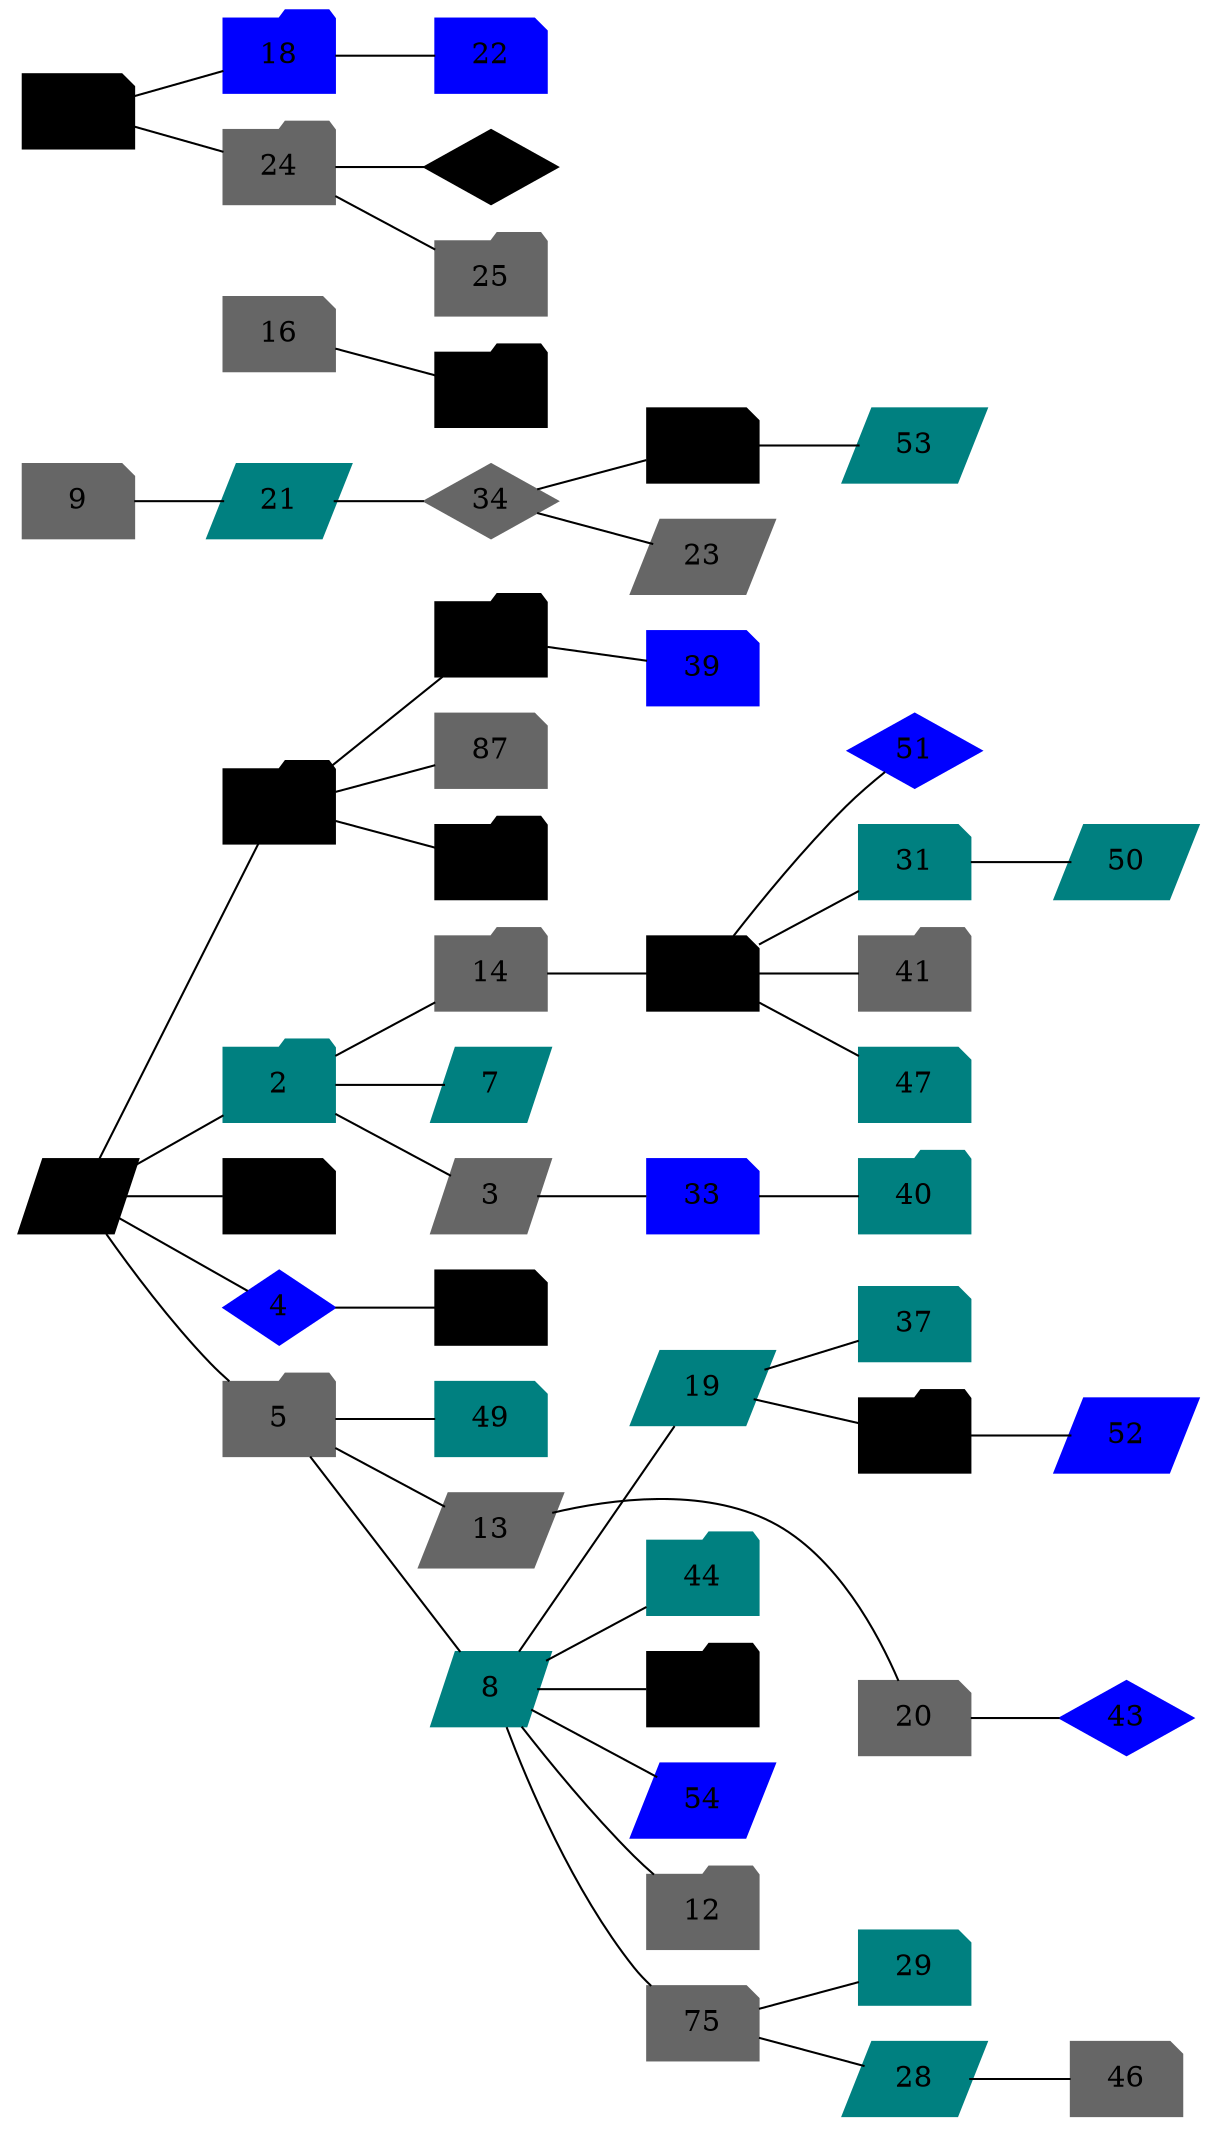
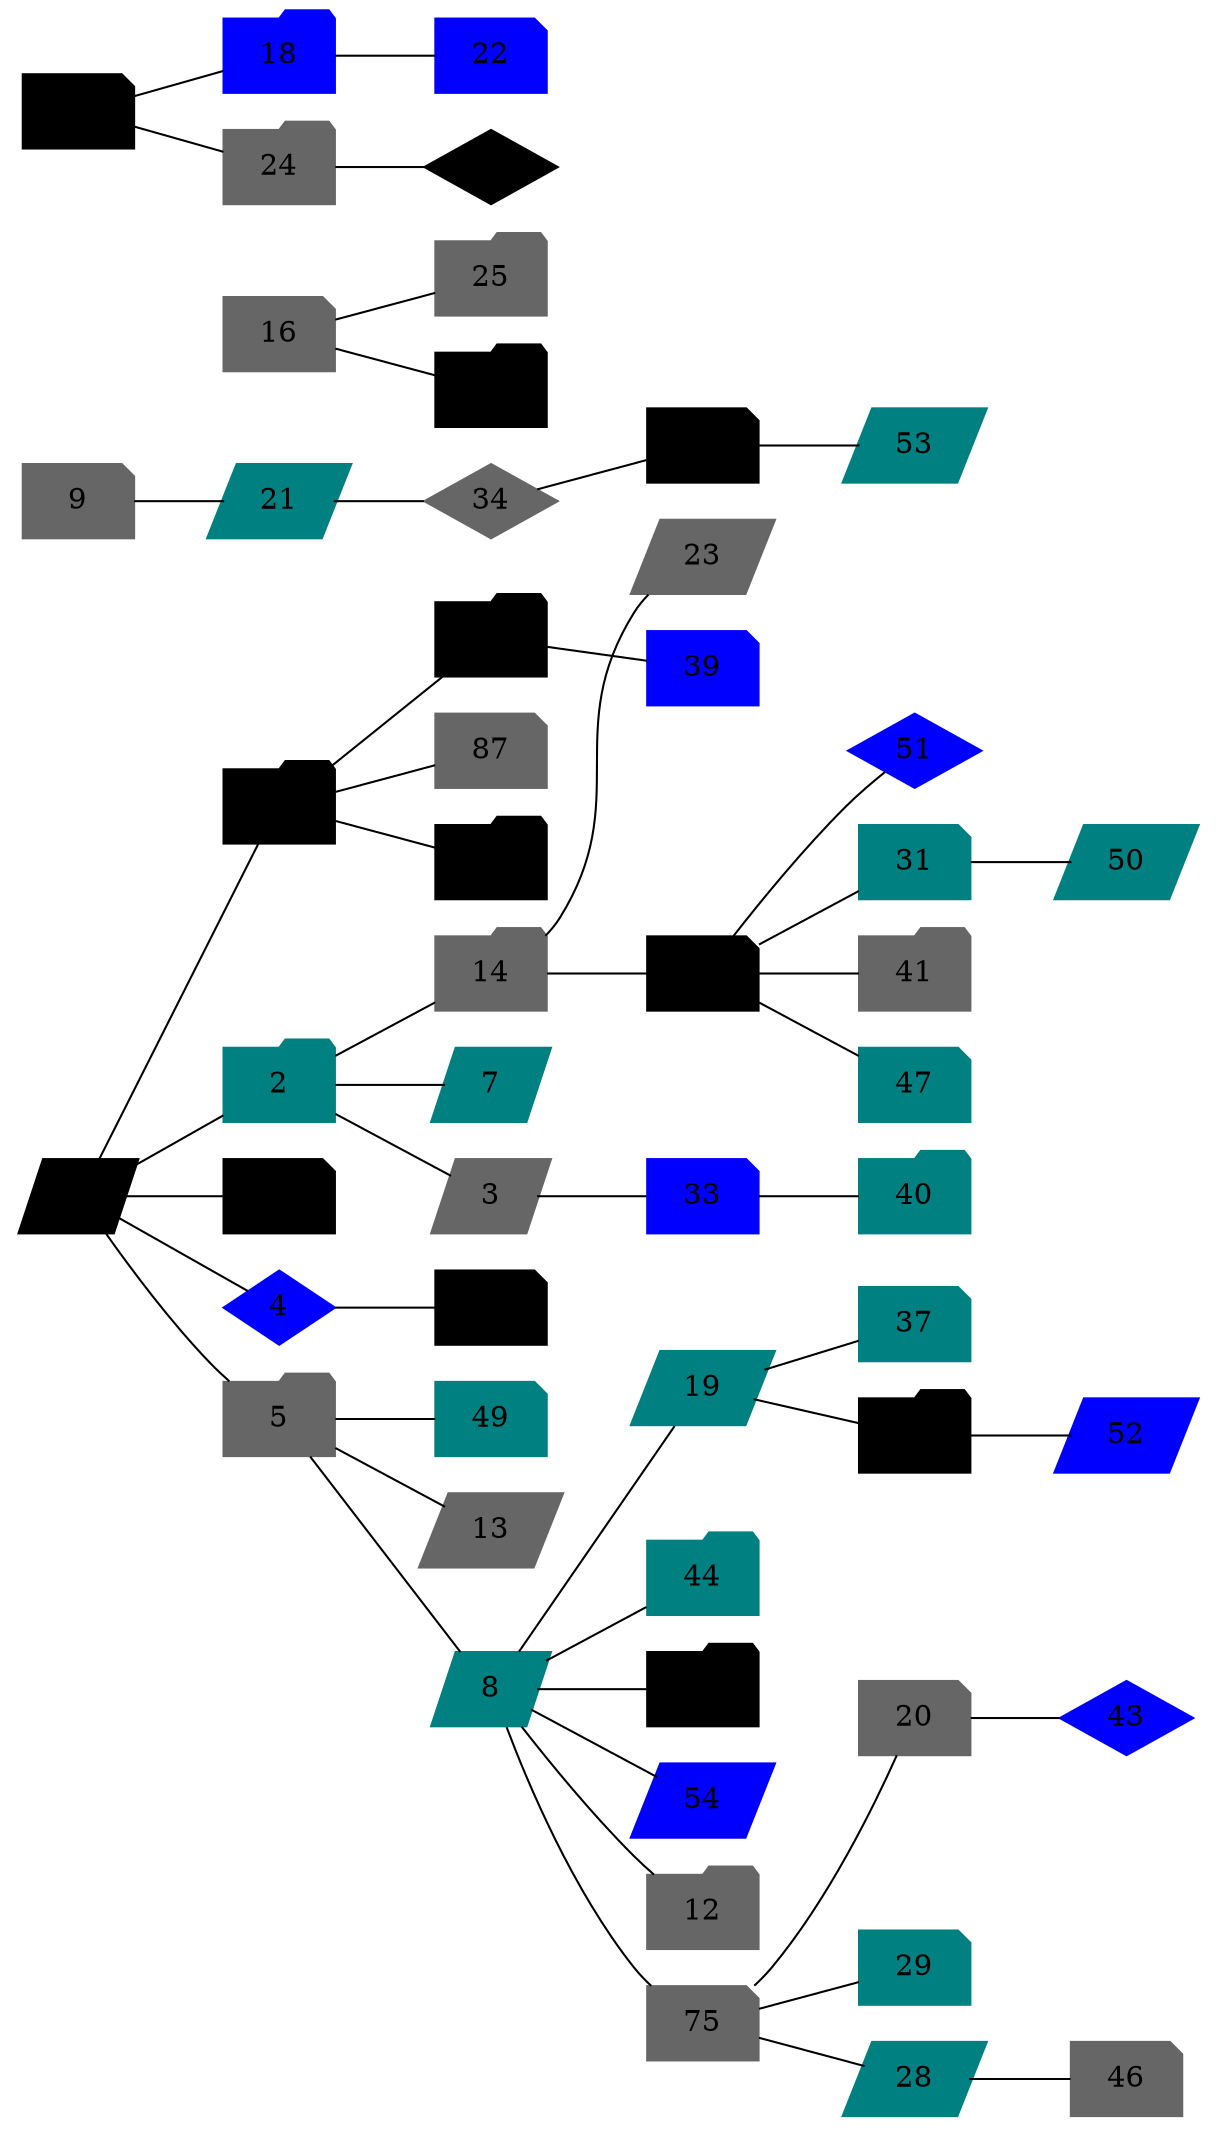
edge "24" -- "25": now "16" -- "25"
edge "34" -- "23": now "14" -- "23"
edge "13" -- "20": now "75" -- "20"
